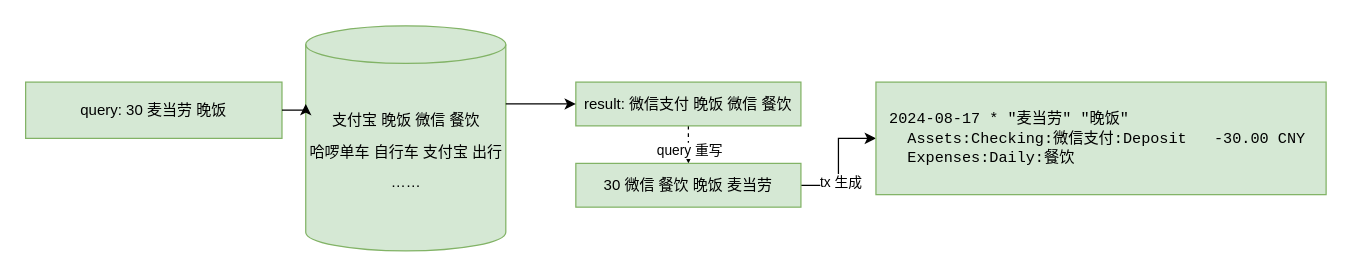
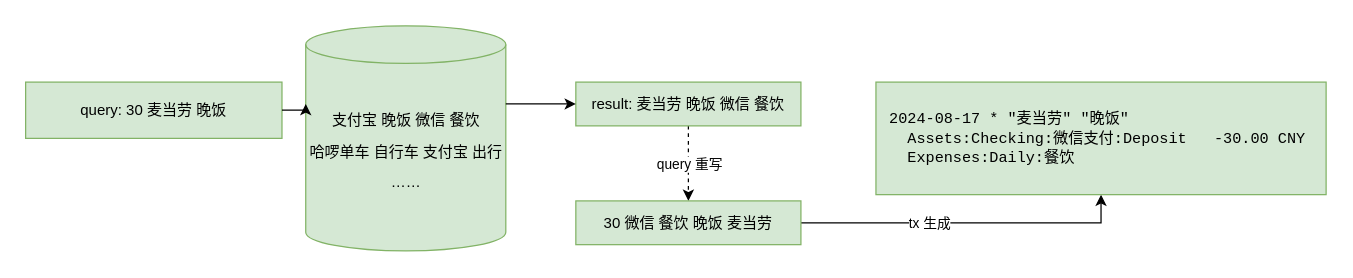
node "result: 微信支付 晚饭 微信 餐饮": label "result: 微信支付 晚饭 微信 餐饮" -> "result: 麦当劳 晚饭 微信 餐饮"
node "30 微信 餐饮 晚饭 麦当劳": moved (688, 185) -> (688, 223)
